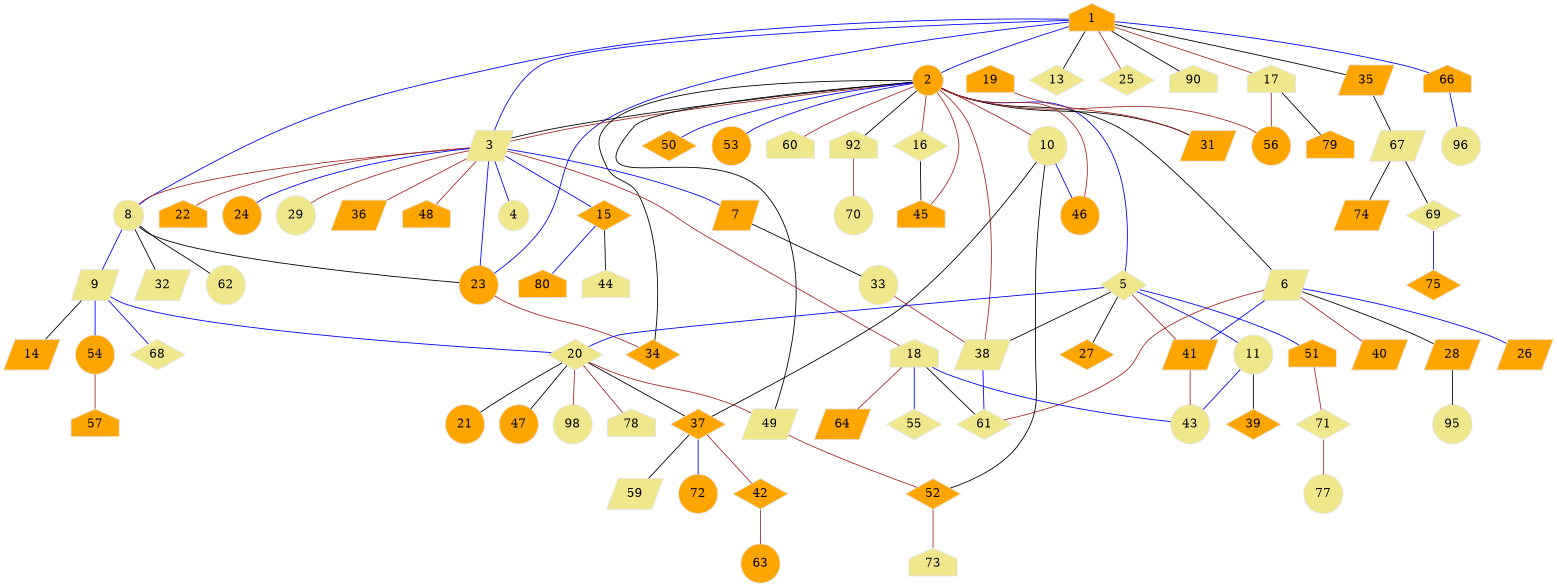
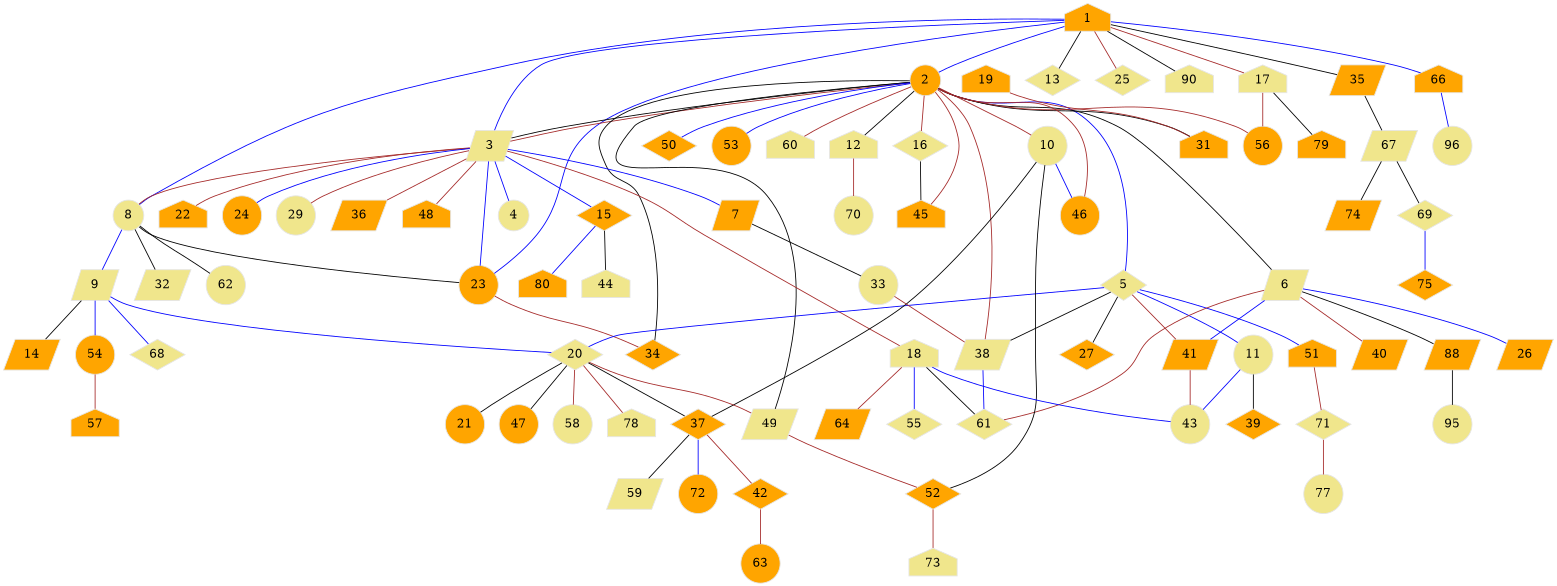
node "92": label "92" -> "12"
node "31": shape parallelogram -> house
node "28": label "28" -> "88"
node "98": label "98" -> "58"
